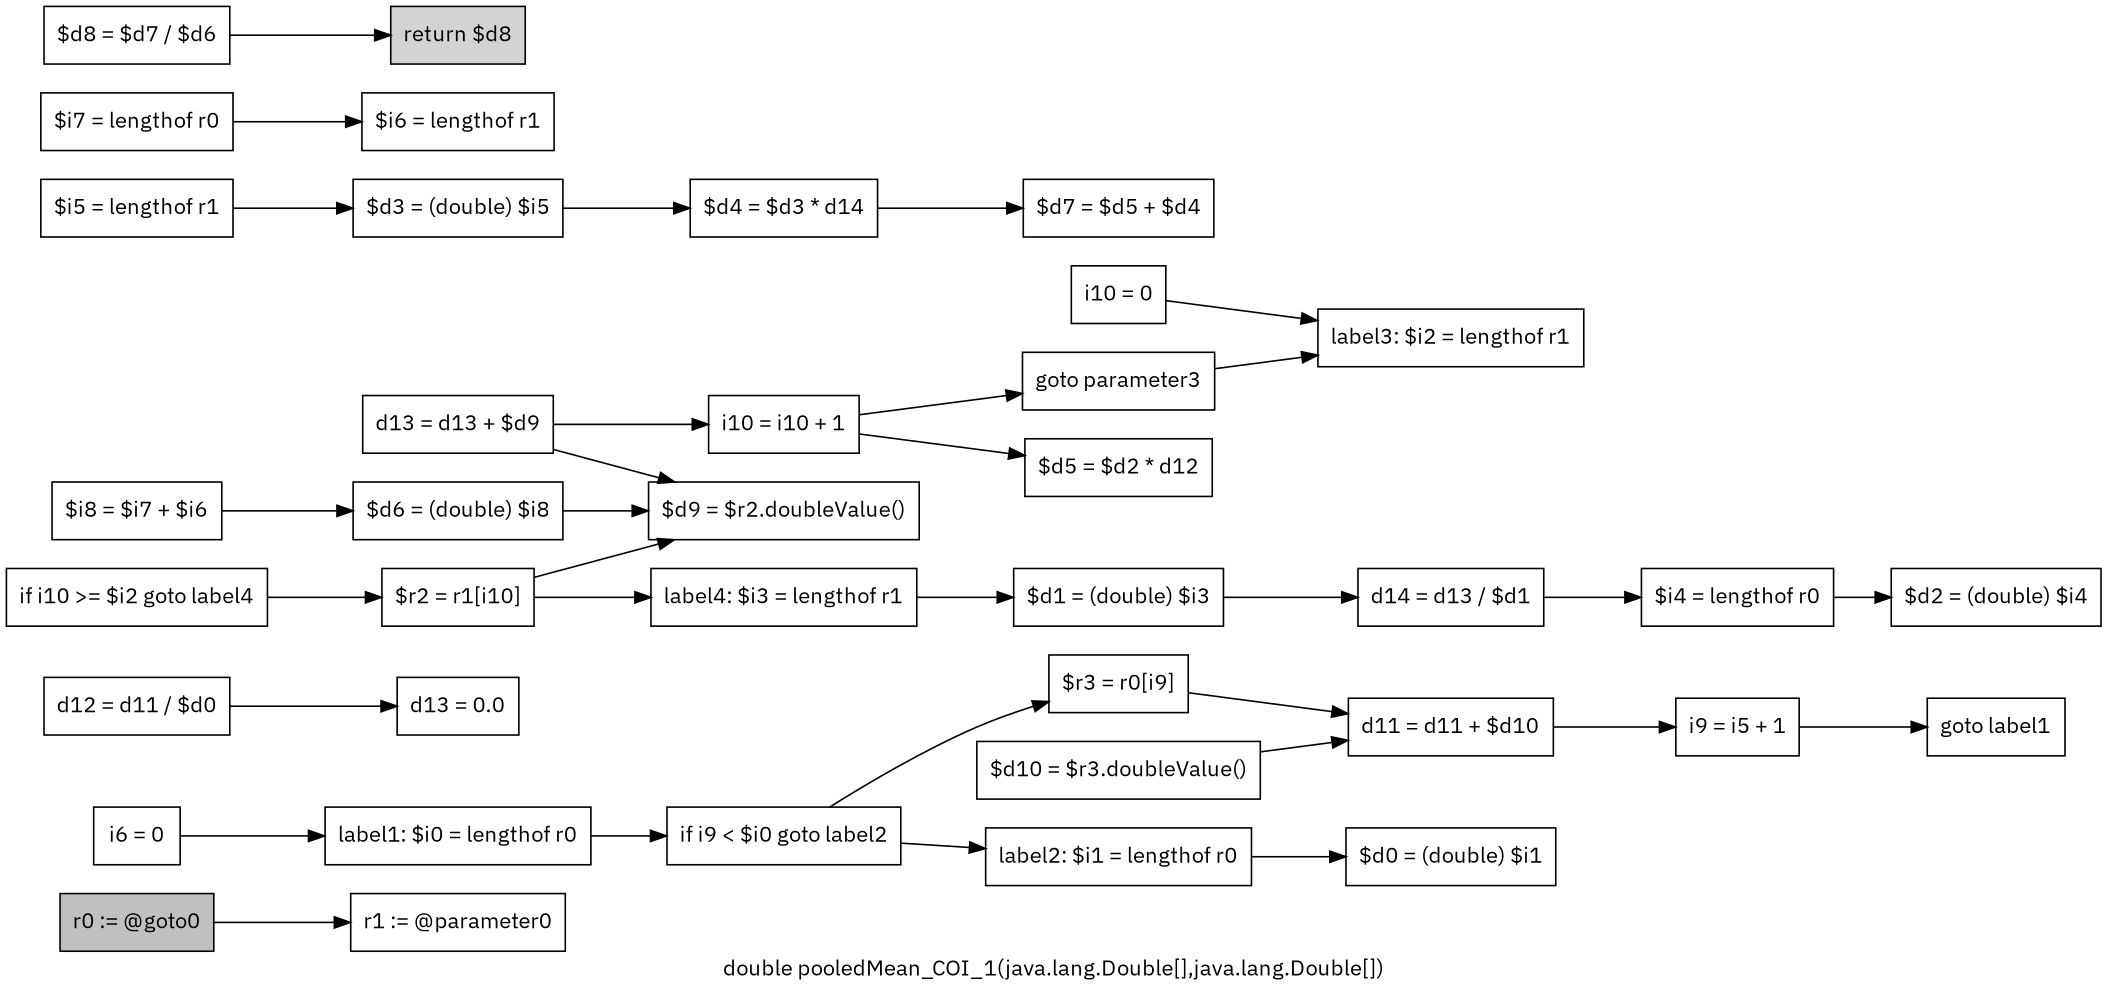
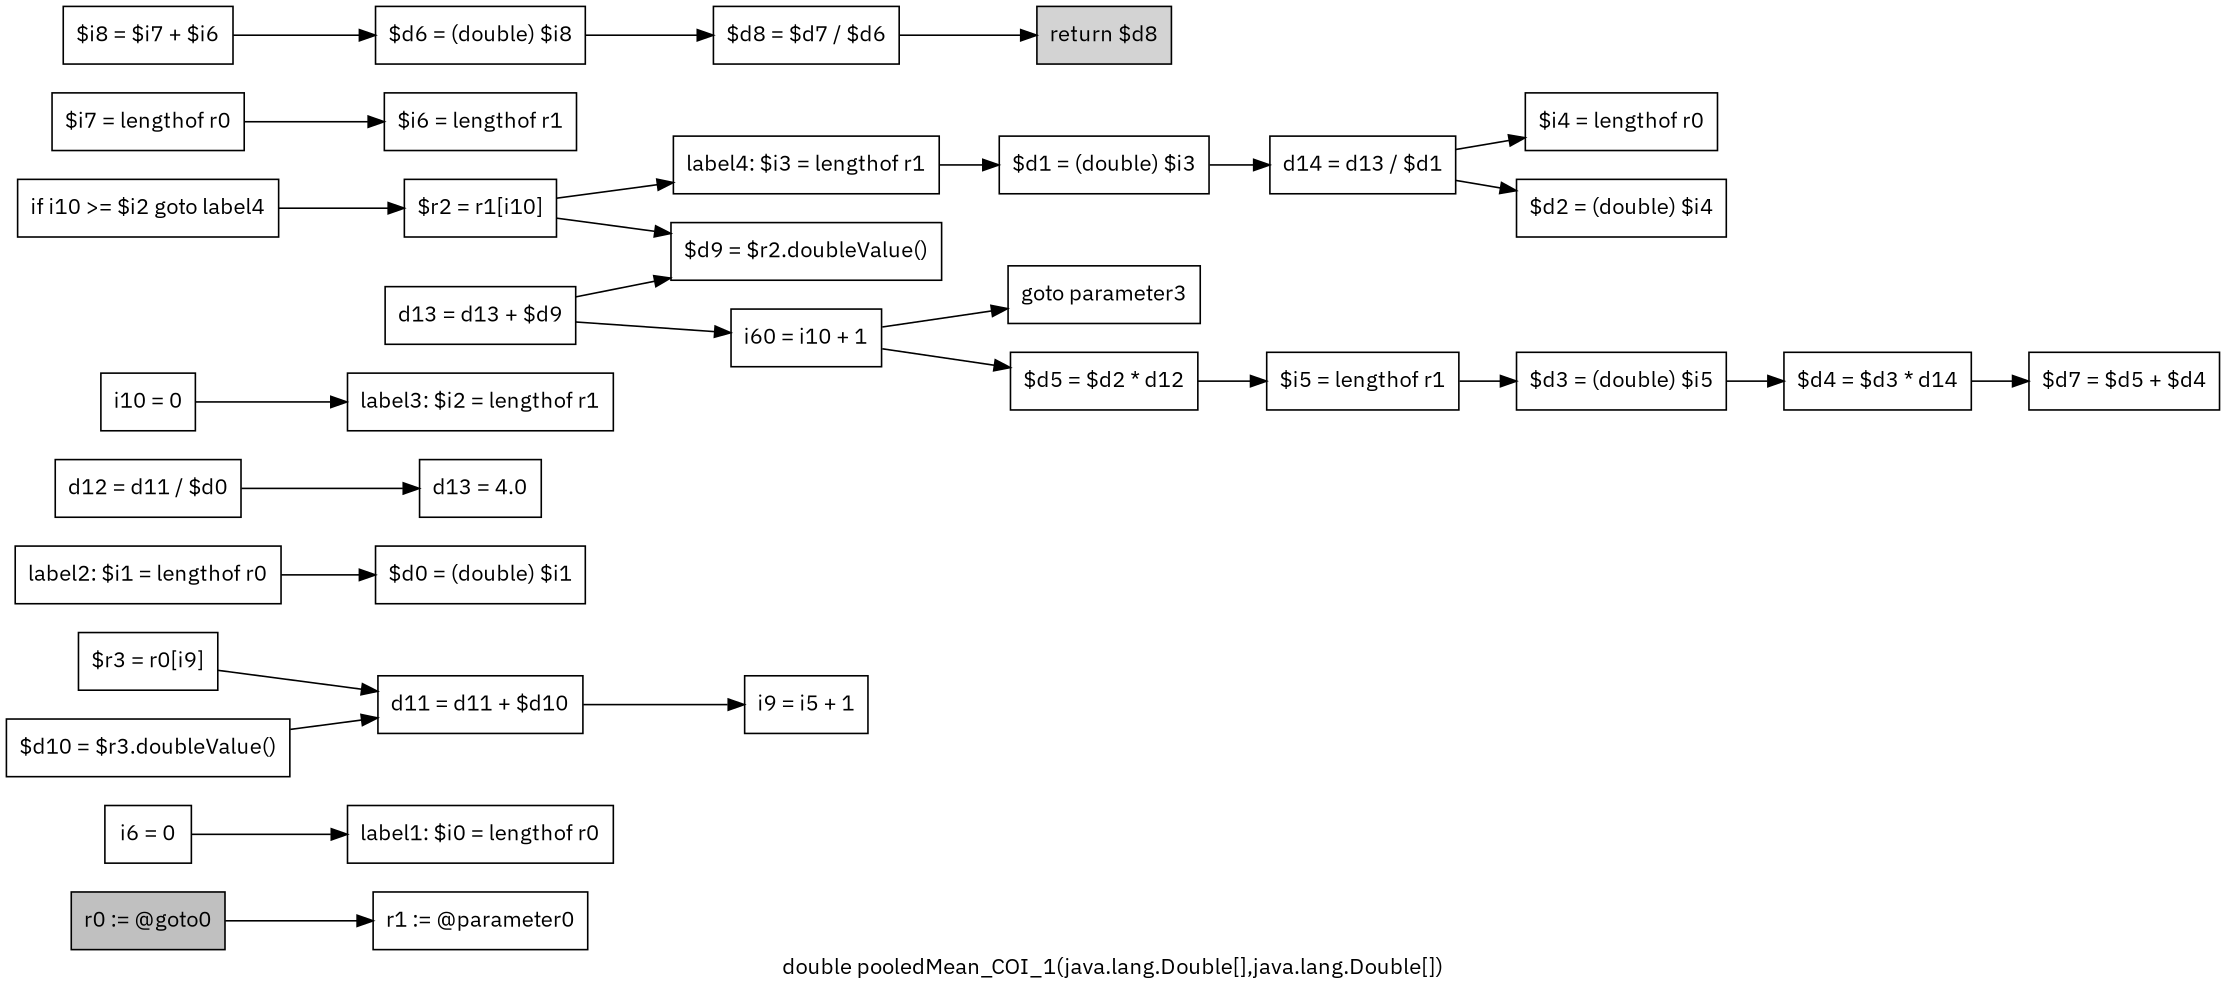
edge "goto parameter3" -> "label3: $i2 = lengthof r1": removed
edge "$d5 = $d2 * d12" -> "$i5 = lengthof r1": added
node "i10 = i10 + 1": label "i10 = i10 + 1" -> "i60 = i10 + 1"
edge "$d6 = (double) $i8" -> "$d9 = $r2.doubleValue()": now "$d6 = (double) $i8" -> "$d8 = $d7 / $d6"
edge "$i4 = lengthof r0" -> "$d2 = (double) $i4": now "d14 = d13 / $d1" -> "$d2 = (double) $i4"
node "d13 = 0.0": label "d13 = 0.0" -> "d13 = 4.0"
node "goto label1": removed
node "if i9 < $i0 goto label2": removed
